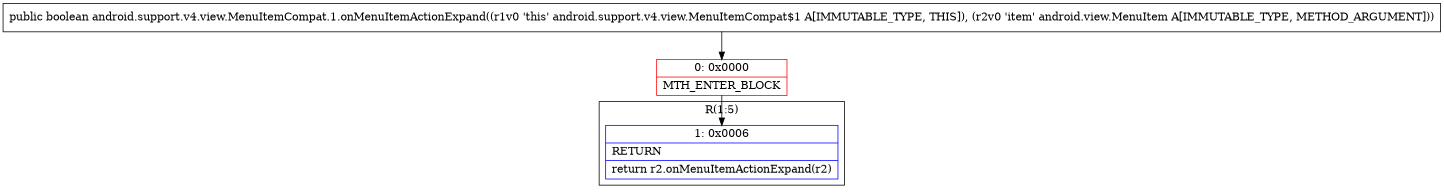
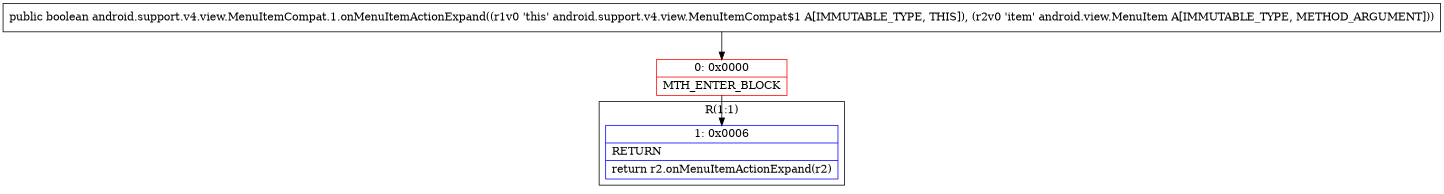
cluster "R(1:5)": label "R(1:5)" -> "R(1:1)"
